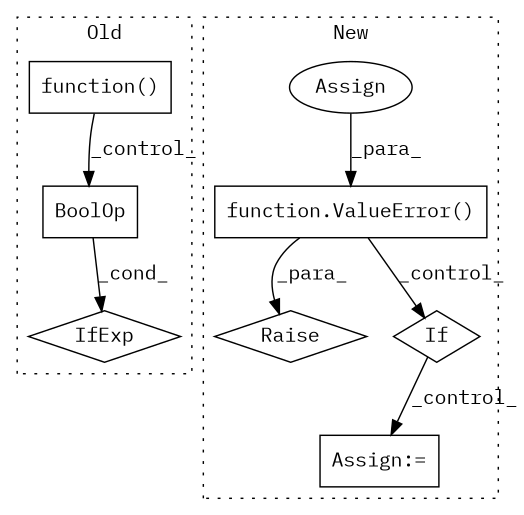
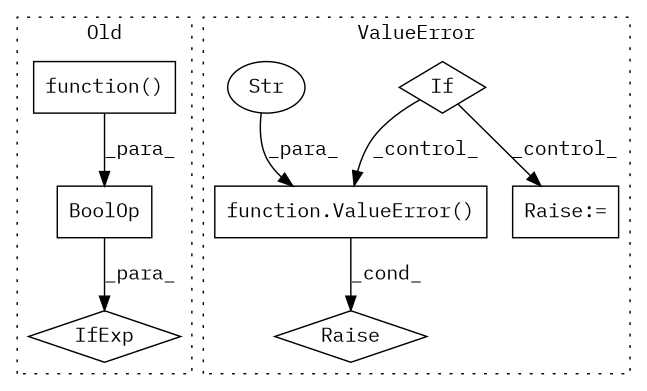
cluster "New": label "New" -> "ValueError"
node "Assign": label "Assign" -> "Str"
edge "function()" -> "BoolOp": label "_control_" -> "_para_"
edge "function.ValueError()" -> "If": reversed
edge "BoolOp" -> "IfExp": label "_cond_" -> "_para_"
edge "function.ValueError()" -> "Raise": label "_para_" -> "_cond_"
node "Assign:=": label "Assign:=" -> "Raise:="
